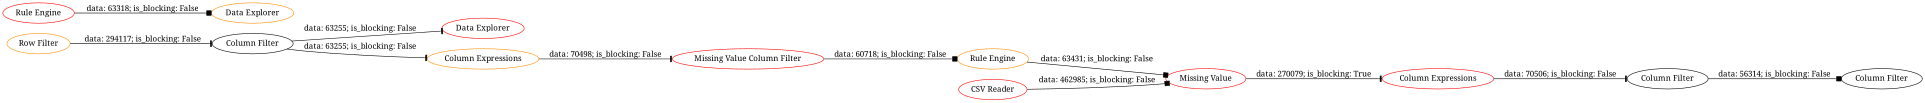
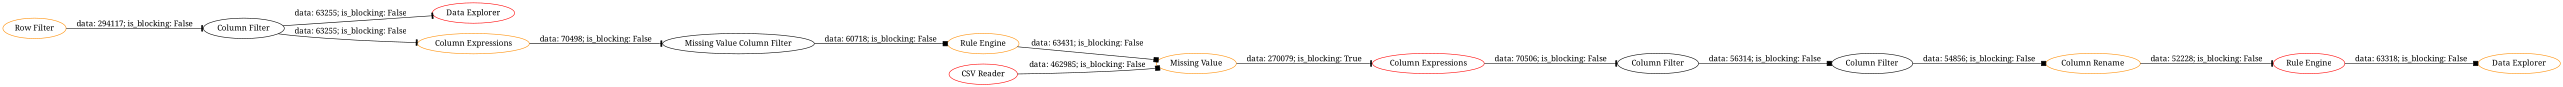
node "Missing Value Column Filter": color red -> black
node "Column Rename": added
node "Missing Value": color red -> darkorange
